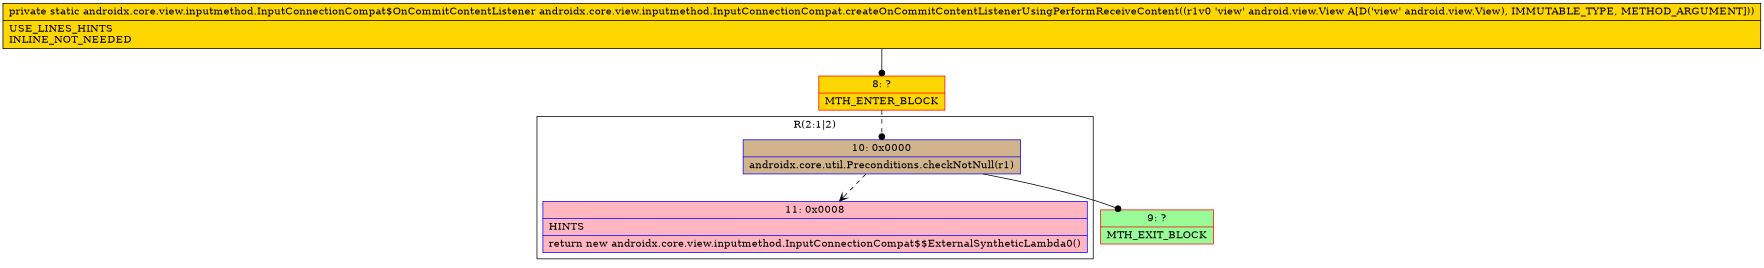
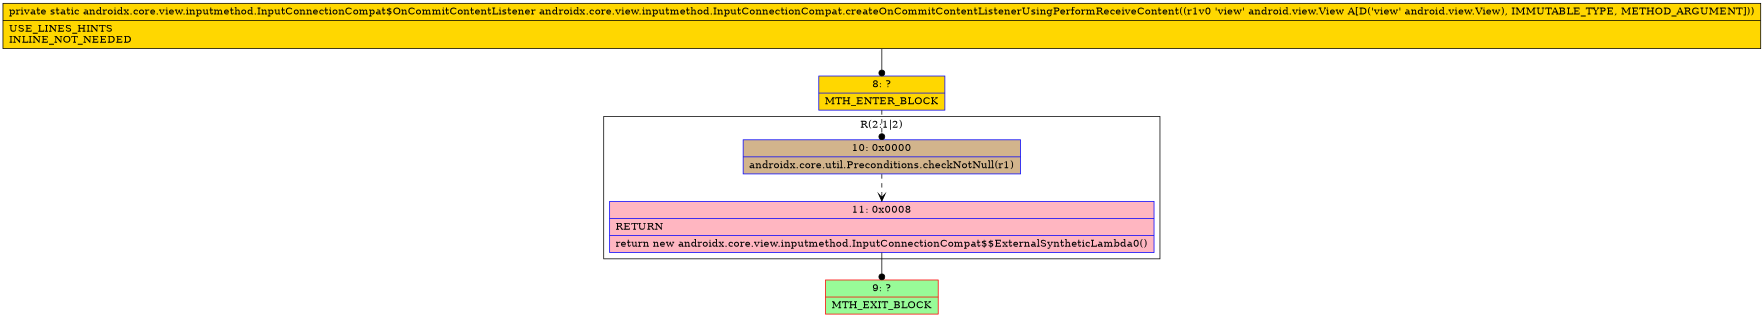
node "8: ?": color red -> blue
edge "10: 0x0000" -> "9: ?": now "11: 0x0008" -> "9: ?"
node "11: 0x0008": text "HINTS" -> "RETURN"
